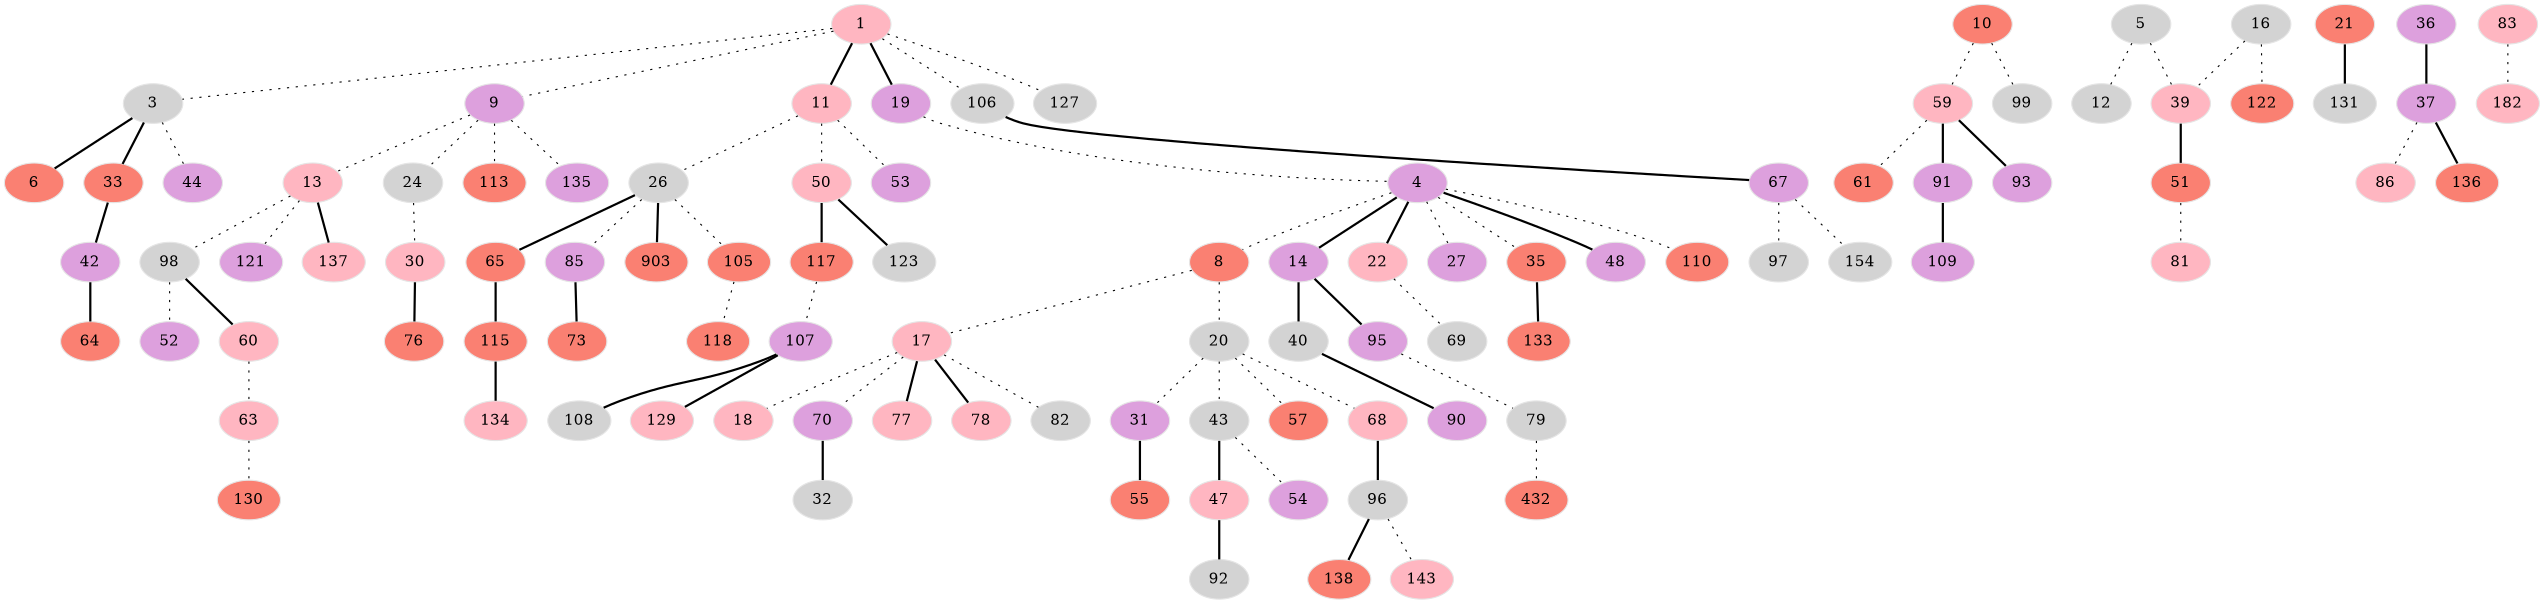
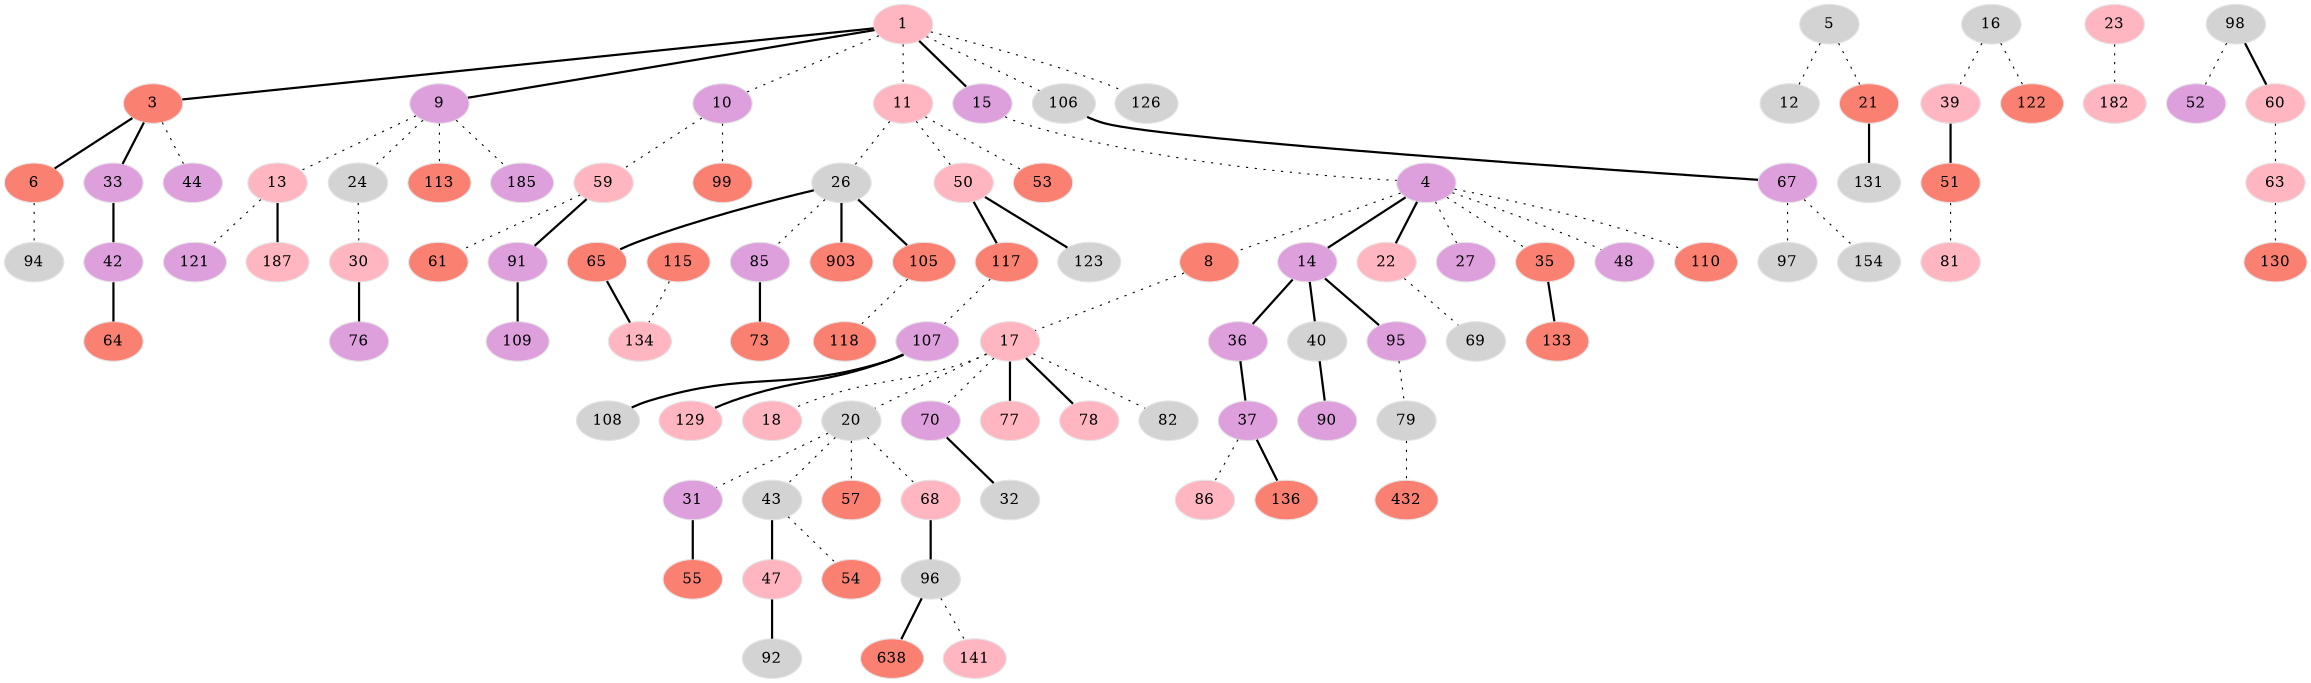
node "10": fillcolor salmon -> plum
node "83": label "83" -> "23"
edge "1" -- "3": style dotted -> bold
edge "1" -- "9": style dotted -> bold
edge "1" -- "10": added
edge "1" -- "11": style bold -> dotted
edge "5" -- "39": now "5" -- "21"
node "3": fillcolor lightgrey -> salmon
node "19": label "19" -> "15"
node "127": label "127" -> "126"
node "99": fillcolor lightgrey -> salmon
node "33": fillcolor salmon -> plum
node "135": label "135" -> "185"
node "53": fillcolor plum -> salmon
node "93": removed
edge "4" -- "48": style bold -> dotted
edge "13" -- "98": removed
edge "26" -- "105": style dotted -> bold
node "94": added
node "137": label "137" -> "187"
edge "65" -- "115": now "65" -- "134"
edge "8" -- "20": now "17" -- "20"
edge "14" -- "36": added
node "76": fillcolor salmon -> plum
edge "115" -- "134": style bold -> dotted
node "54": fillcolor plum -> salmon
node "138": label "138" -> "638"
node "143": label "143" -> "141"
